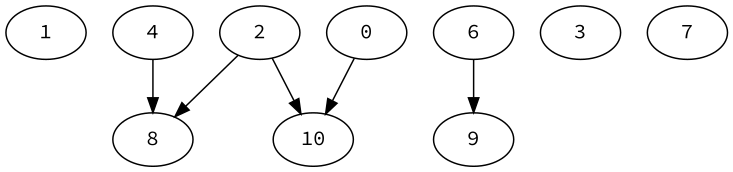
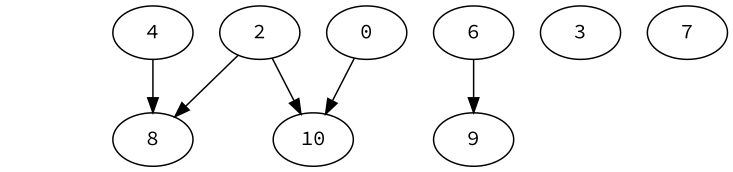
node "1": removed
